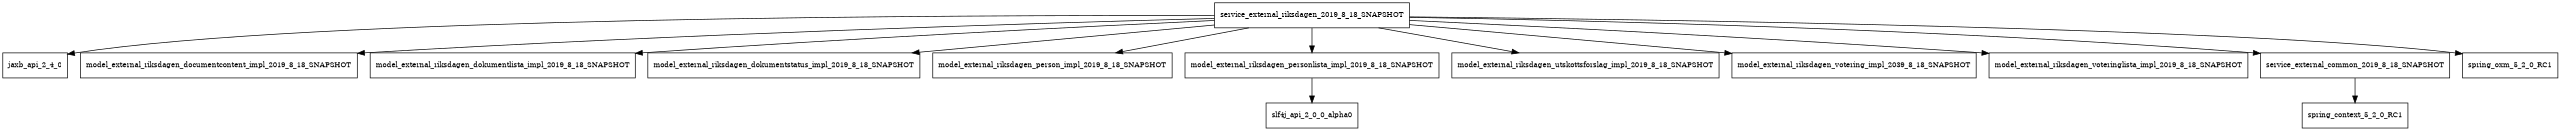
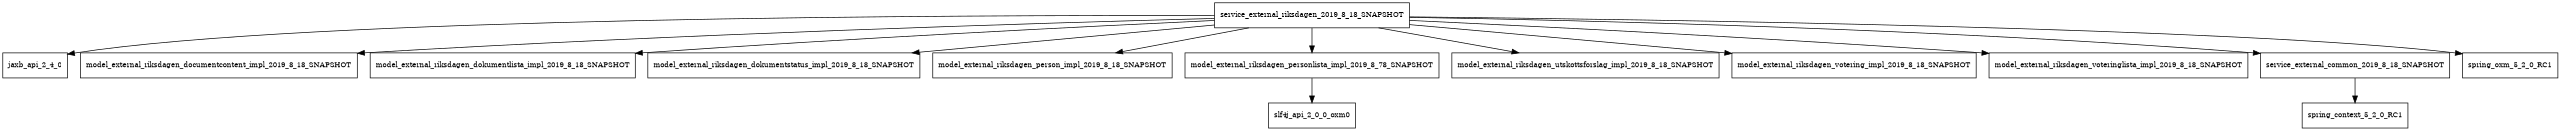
node "model_external_riksdagen_personlista_impl_2019_8_18_SNAPSHOT": label "model_external_riksdagen_personlista_impl_2019_8_18_SNAPSHOT" -> "model_external_riksdagen_personlista_impl_2019_8_78_SNAPSHOT"
node "model_external_riksdagen_votering_impl_2039_8_18_SNAPSHOT": label "model_external_riksdagen_votering_impl_2039_8_18_SNAPSHOT" -> "model_external_riksdagen_votering_impl_2019_8_18_SNAPSHOT"
node "slf4j_api_2_0_0_alpha0": label "slf4j_api_2_0_0_alpha0" -> "slf4j_api_2_0_0_oxm0"
